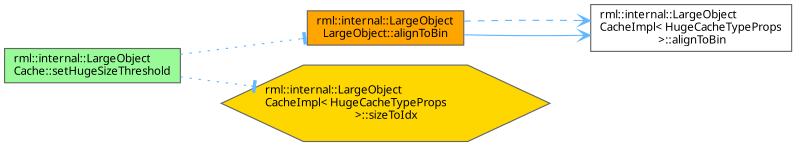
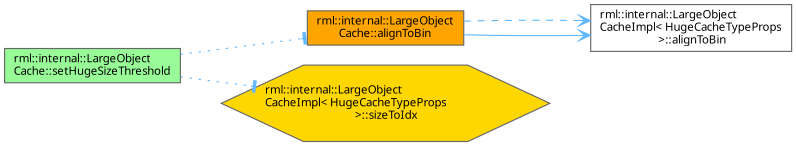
node "rml::internal::LargeObject LargeObject::alignToBin": label "rml::internal::LargeObject LargeObject::alignToBin" -> "rml::internal::LargeObject Cache::alignToBin"
